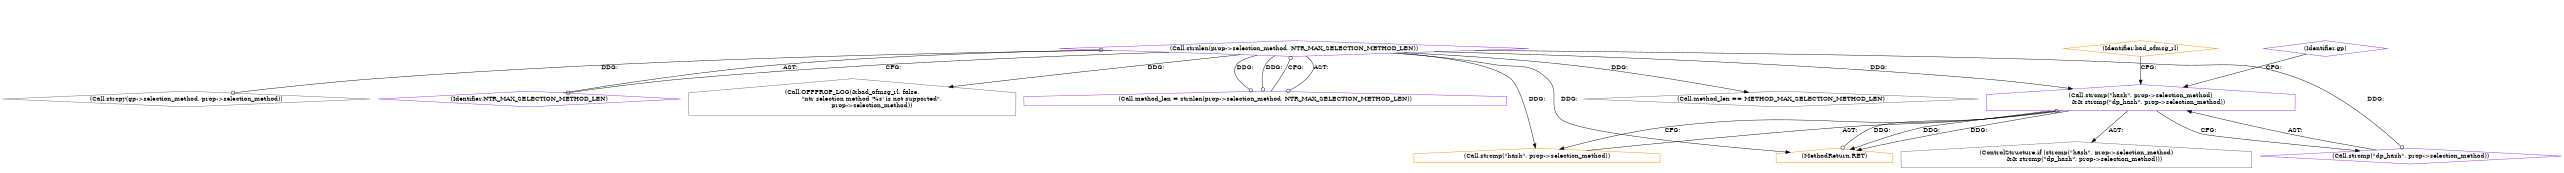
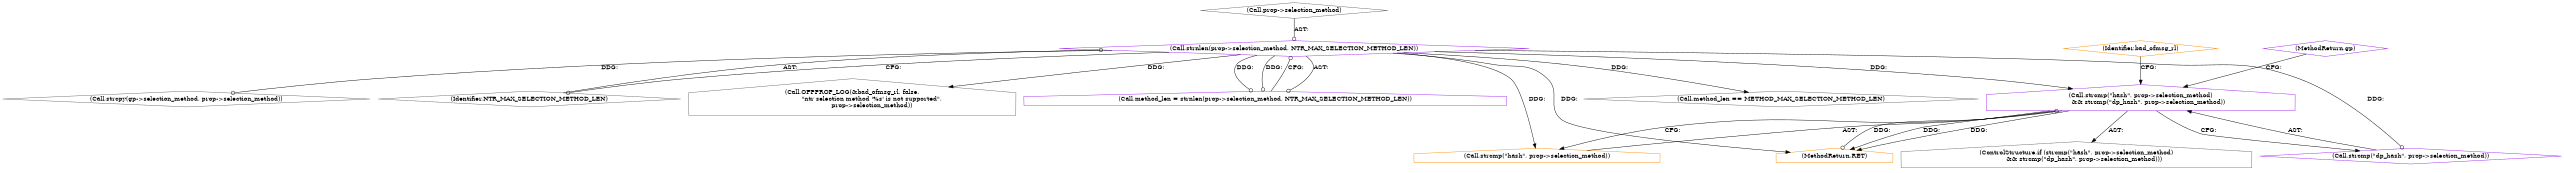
node "(Call,prop->selection_method)": added
node "(Identifier,gp)": label "(Identifier,gp)" -> "(MethodReturn,gp)"
node "(Identifier,NTR_MAX_SELECTION_METHOD_LEN)": color purple -> gray40
